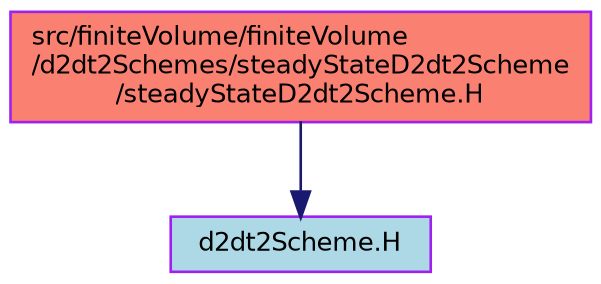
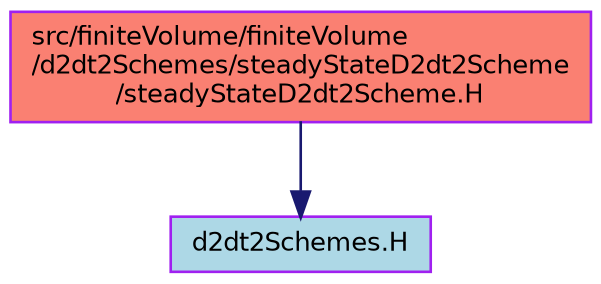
node "d2dt2Scheme.H": label "d2dt2Scheme.H" -> "d2dt2Schemes.H"
